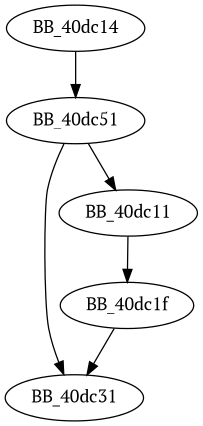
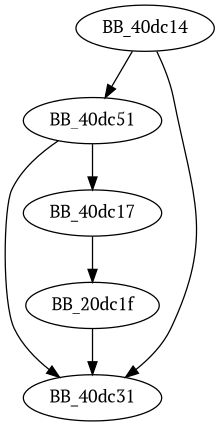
node "BB_40dc11": label "BB_40dc11" -> "BB_40dc17"
edge "BB_40dc14" -> "BB_40dc31": added
node "BB_40dc1f": label "BB_40dc1f" -> "BB_20dc1f"
